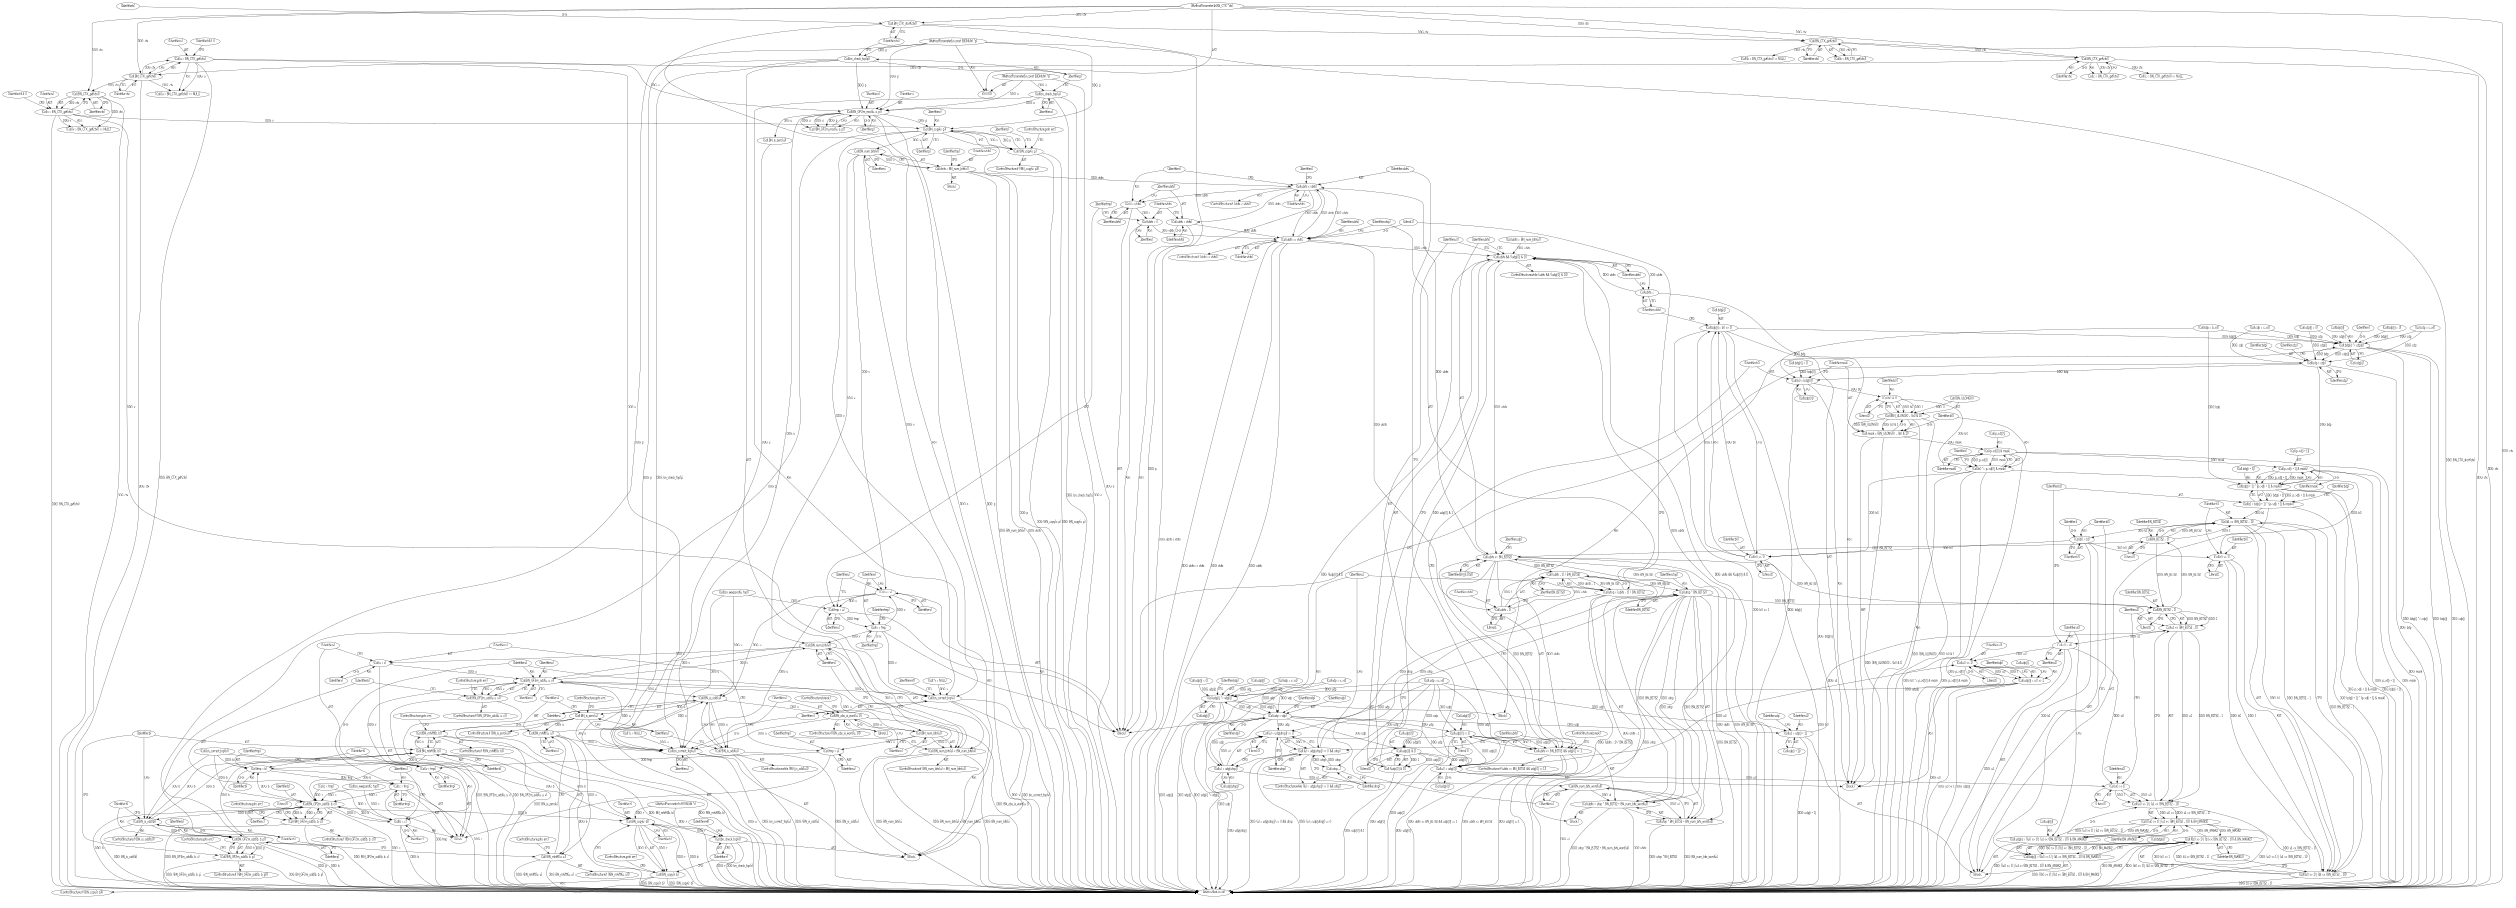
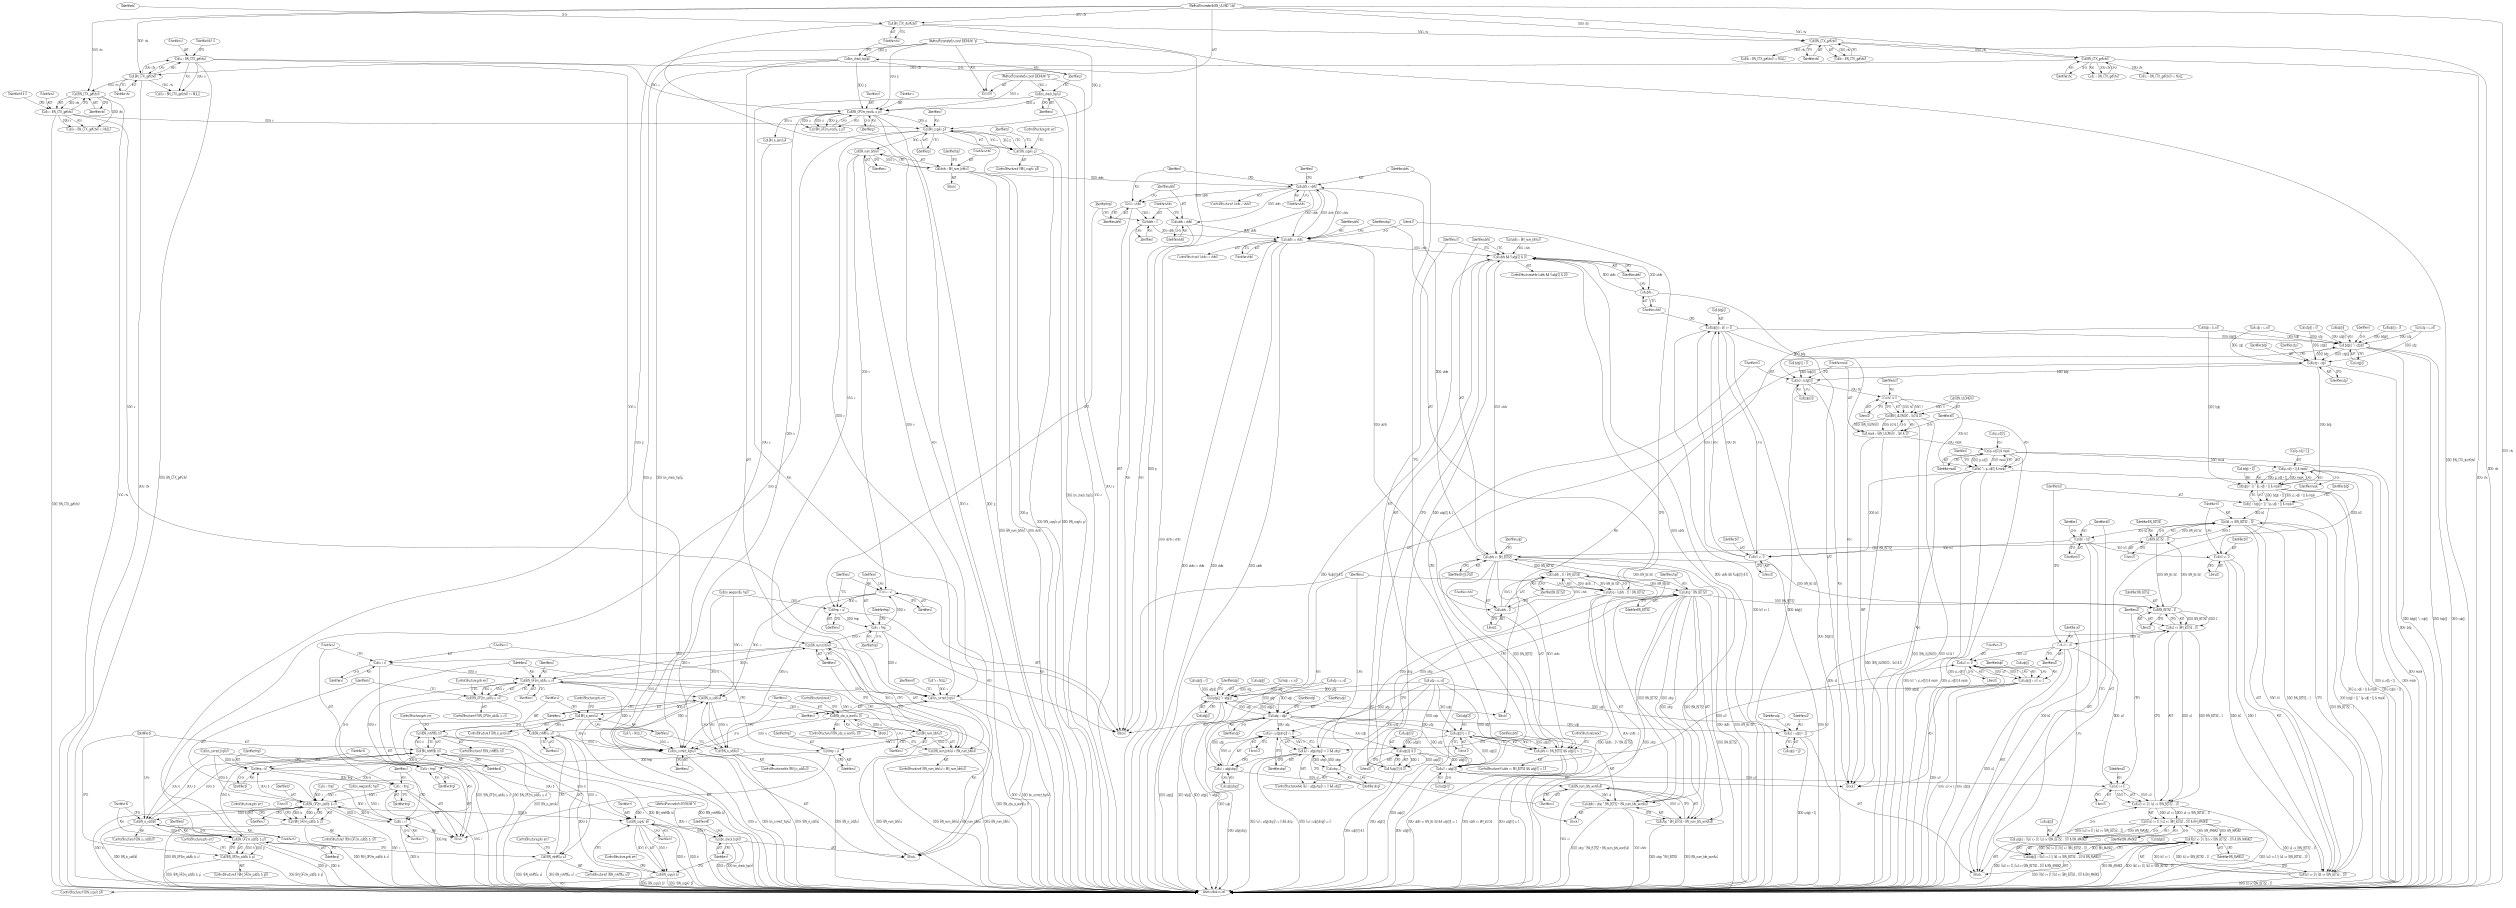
node "(MethodParameterIn,BN_CTX *ctx)": label "(MethodParameterIn,BN_CTX *ctx)" -> "(MethodParameterIn,BN_ULONG *ctx)"
